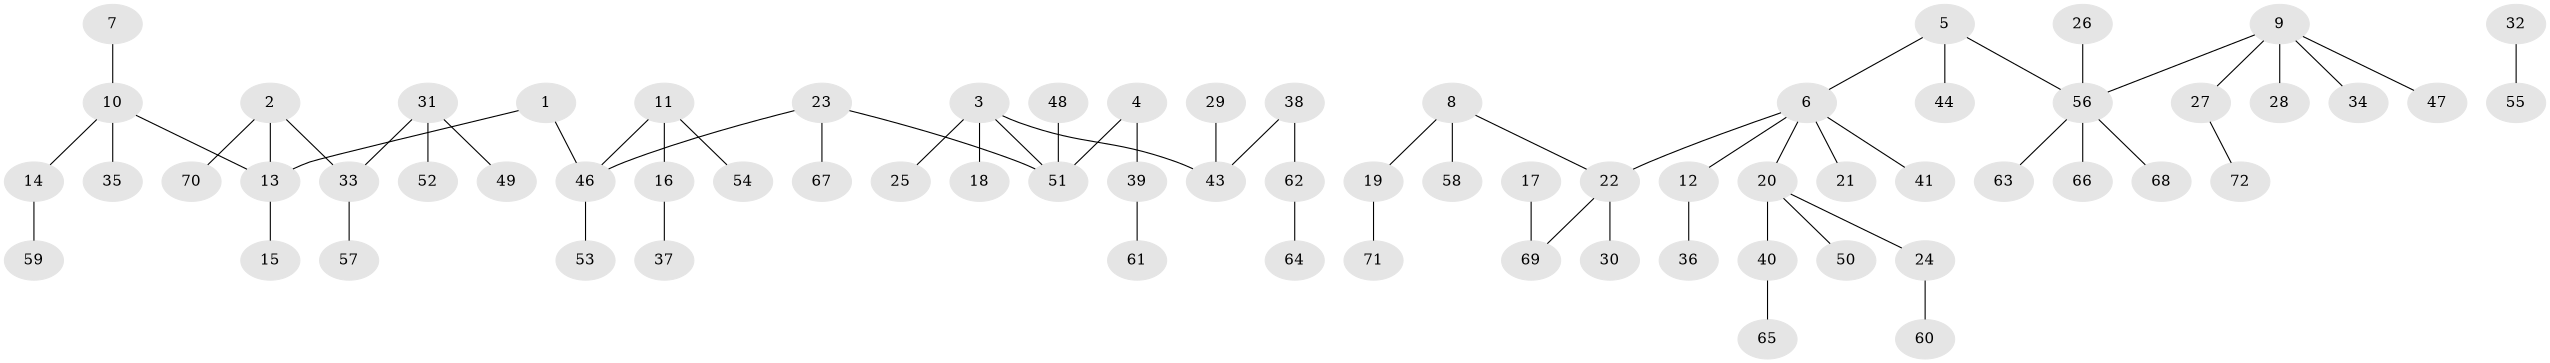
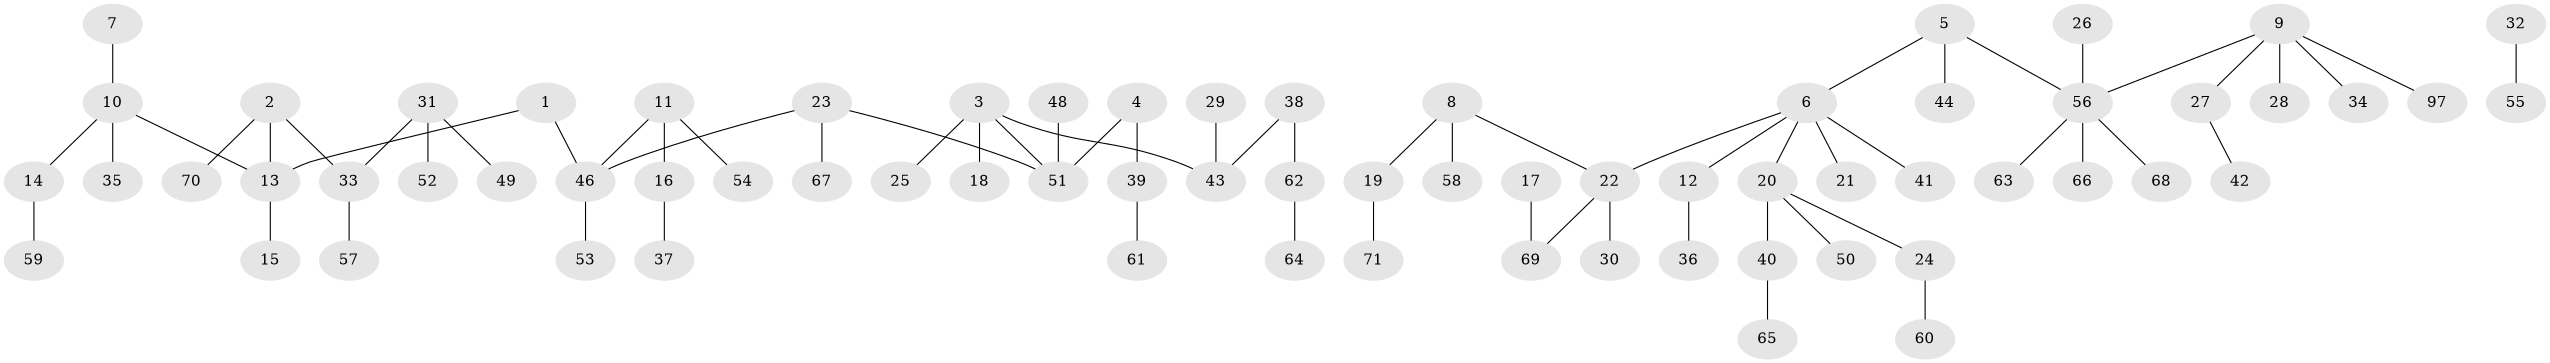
node "47": label "47" -> "97"
node "72": label "72" -> "42"
